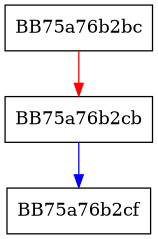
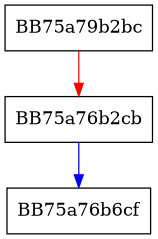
node "BB75a76b2bc": label "BB75a76b2bc" -> "BB75a79b2bc"
node "BB75a76b2cf": label "BB75a76b2cf" -> "BB75a76b6cf"
